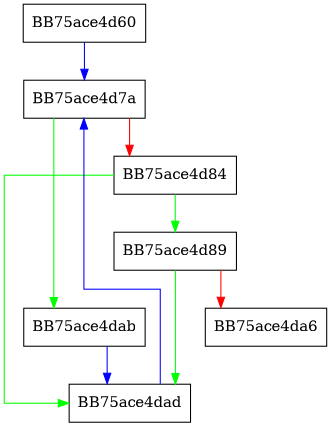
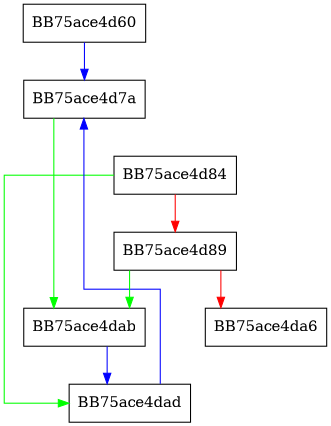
edge "BB75ace4d7a" -> "BB75ace4d84": removed
edge "BB75ace4d84" -> "BB75ace4d89": color green -> red
edge "BB75ace4d89" -> "BB75ace4dad": now "BB75ace4d89" -> "BB75ace4dab"
